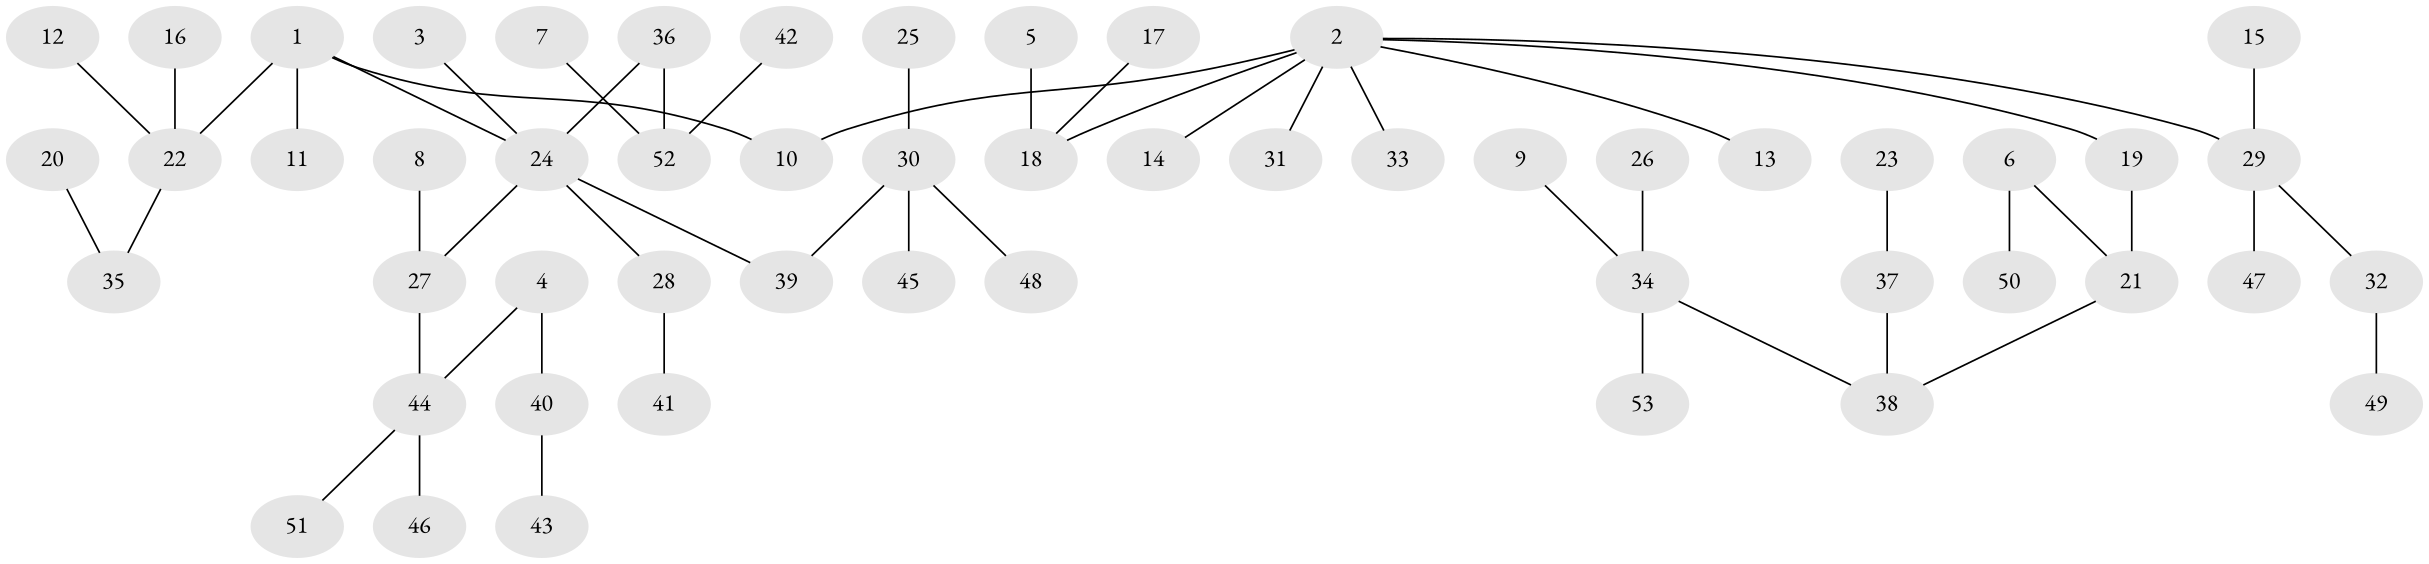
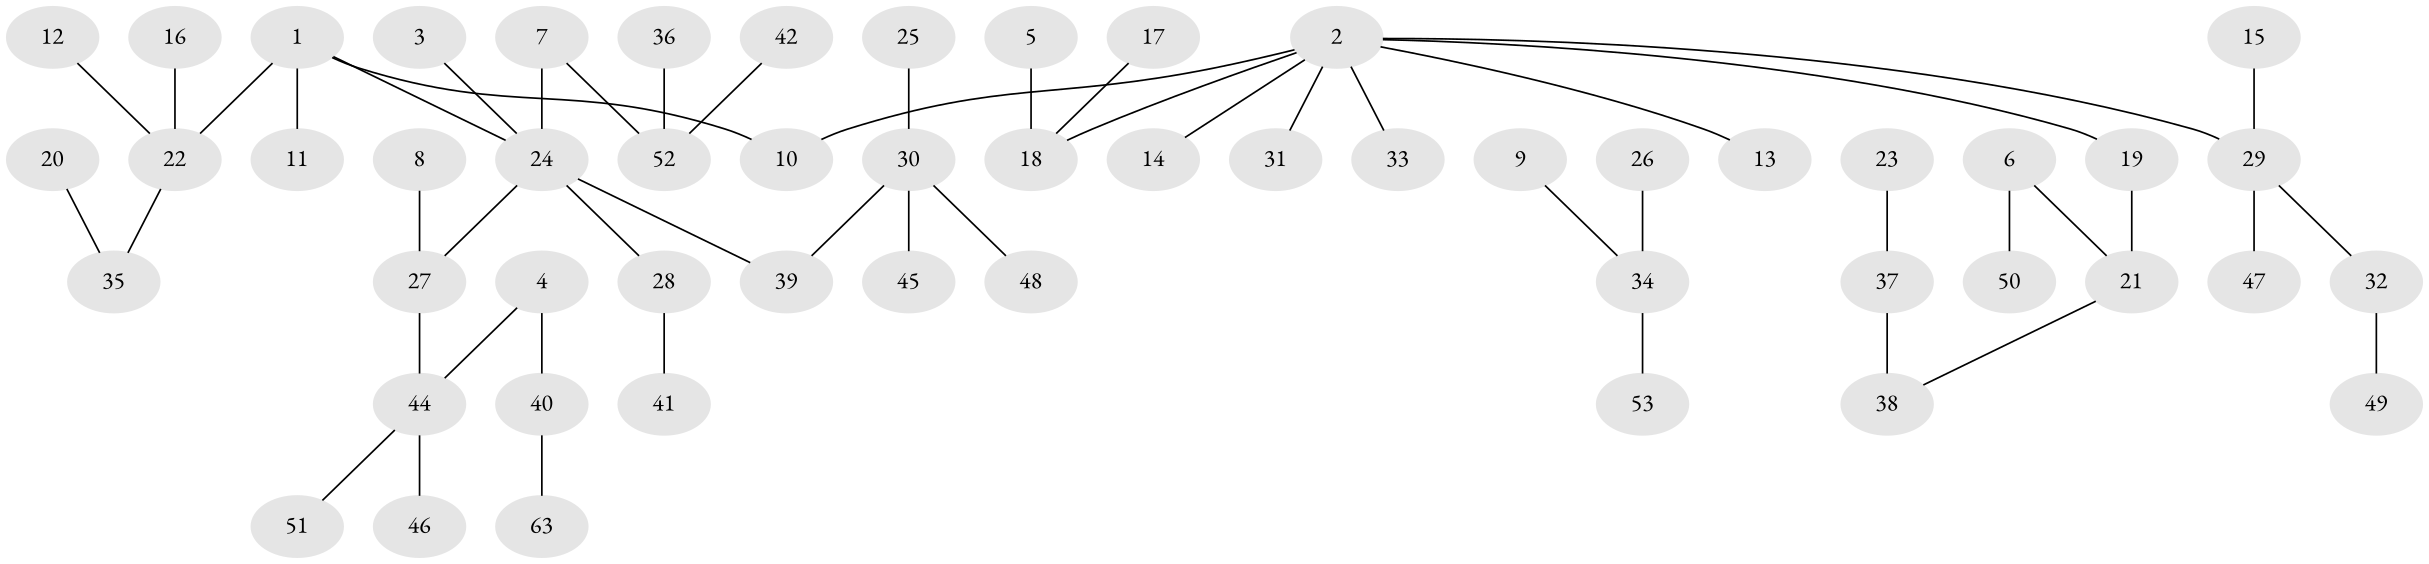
edge "36" -- "24": now "7" -- "24"
edge "34" -- "38": removed
node "43": label "43" -> "63"
